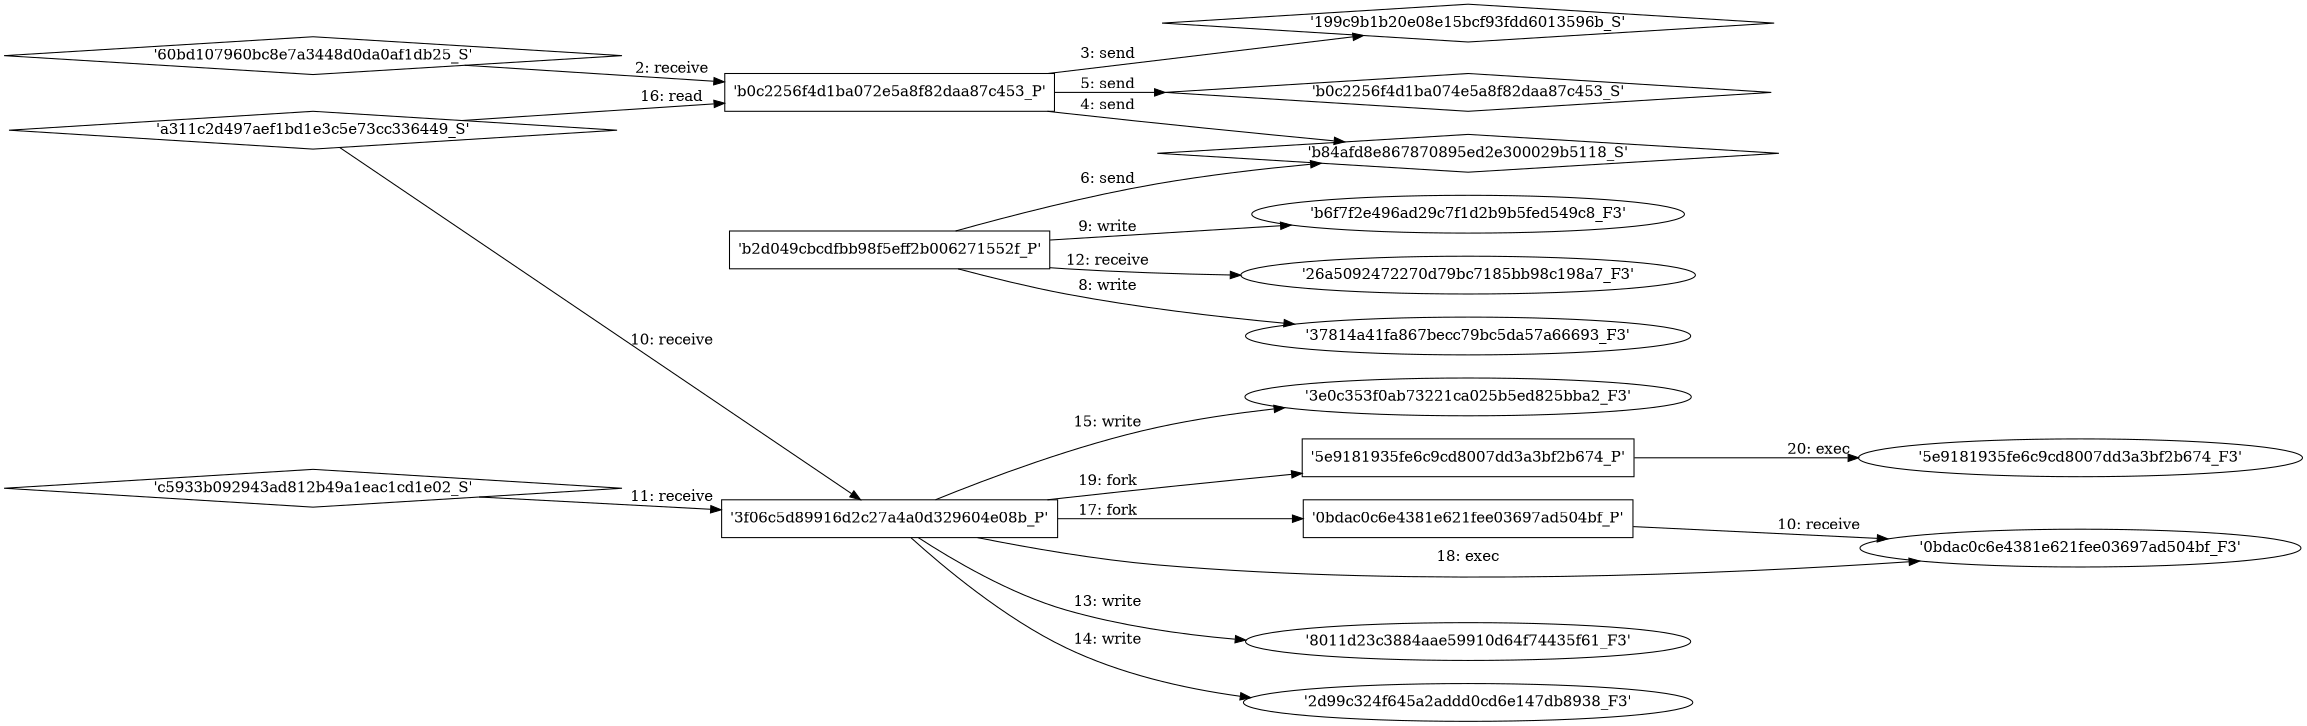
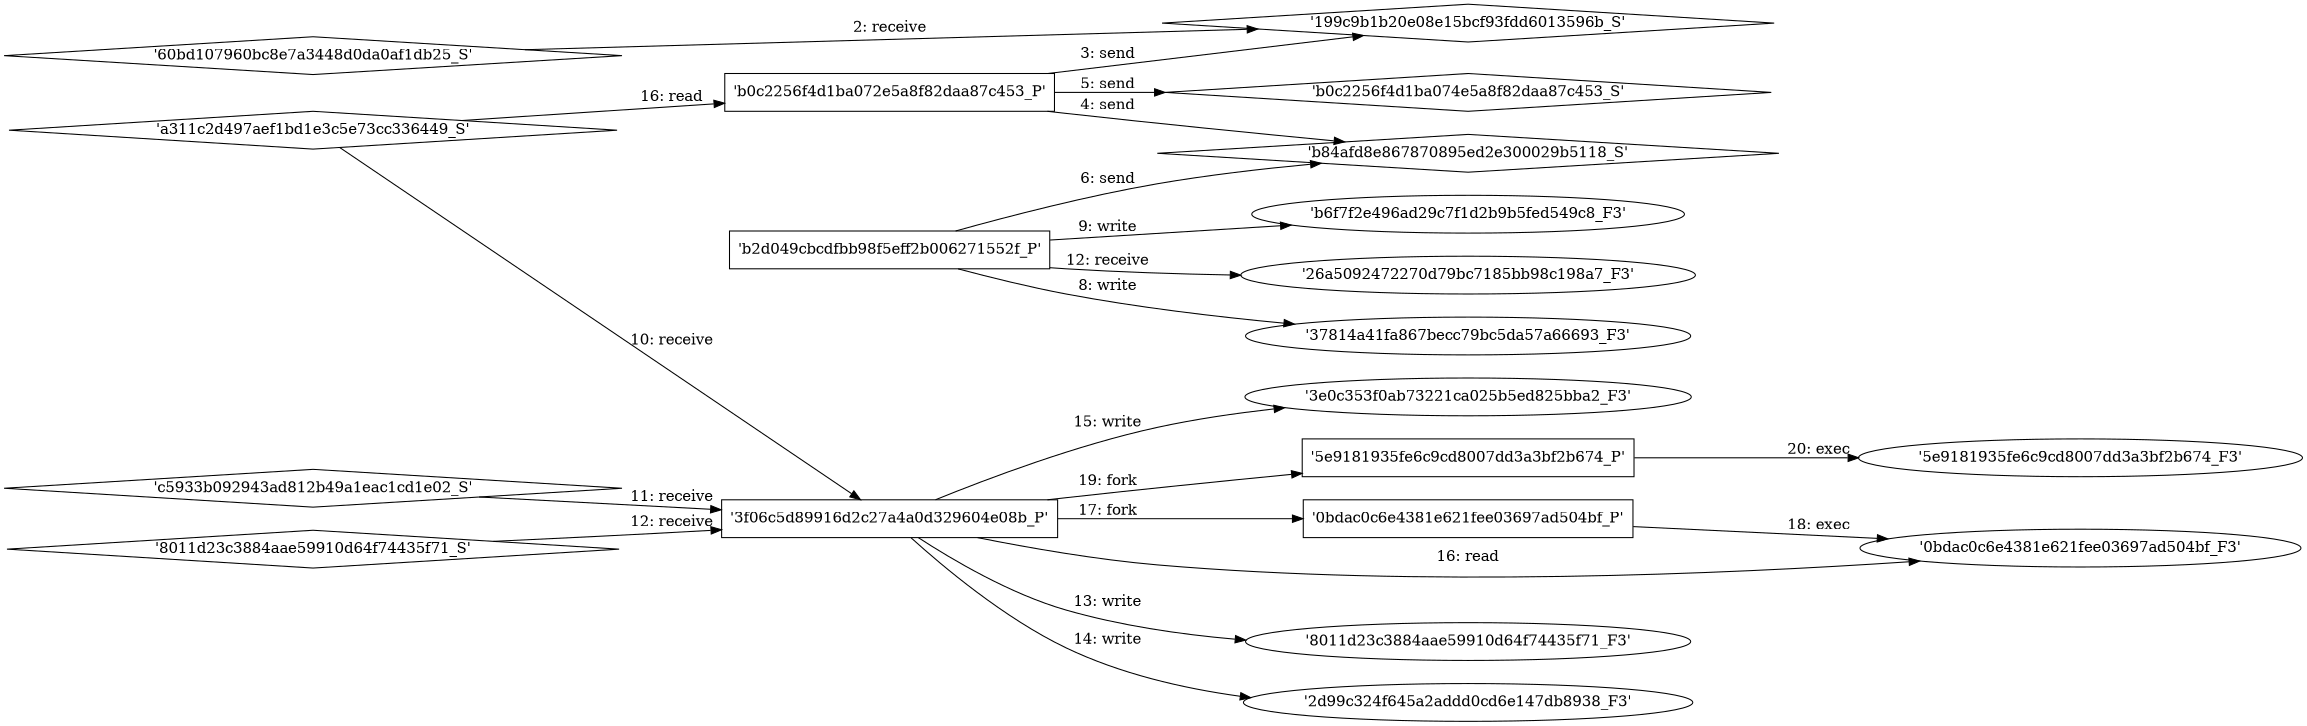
edge "'60bd107960bc8e7a3448d0da0af1db25_S'" -> "'b0c2256f4d1ba072e5a8f82daa87c453_P'": now "'60bd107960bc8e7a3448d0da0af1db25_S'" -> "'199c9b1b20e08e15bcf93fdd6013596b_S'"
edge "'0bdac0c6e4381e621fee03697ad504bf_P'" -> "'0bdac0c6e4381e621fee03697ad504bf_F3'": label "10: receive" -> "18: exec"
node "'8011d23c3884aae59910d64f74435f71_S'": added
edge "'3f06c5d89916d2c27a4a0d329604e08b_P'" -> "'0bdac0c6e4381e621fee03697ad504bf_F3'": label "18: exec" -> "16: read"
node "'8011d23c3884aae59910d64f74435f61_F3'": label "'8011d23c3884aae59910d64f74435f61_F3'" -> "'8011d23c3884aae59910d64f74435f71_F3'"
